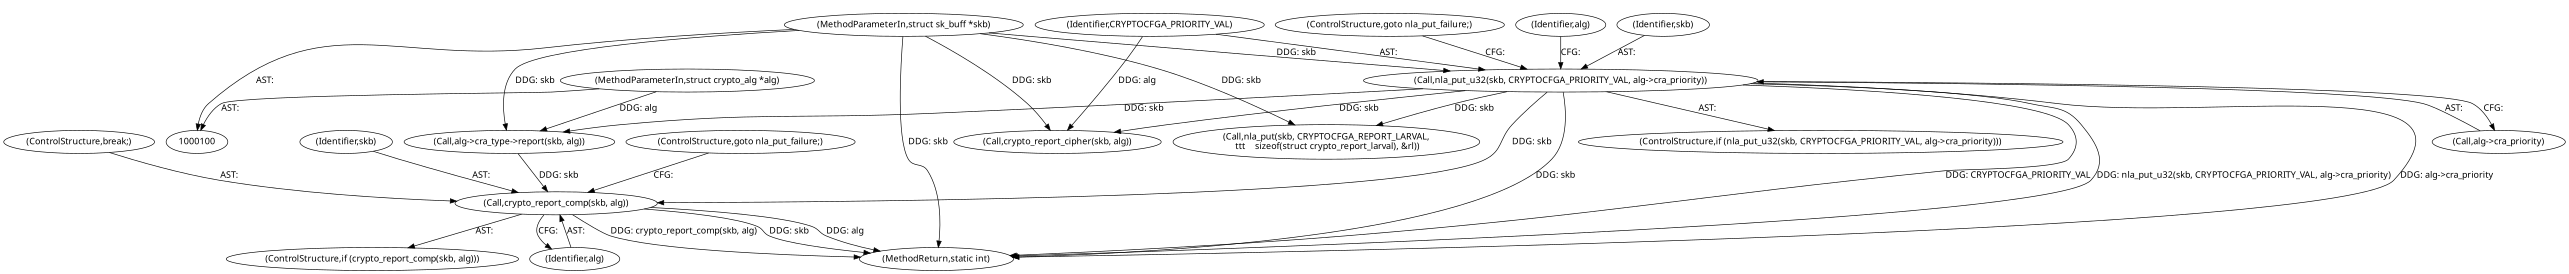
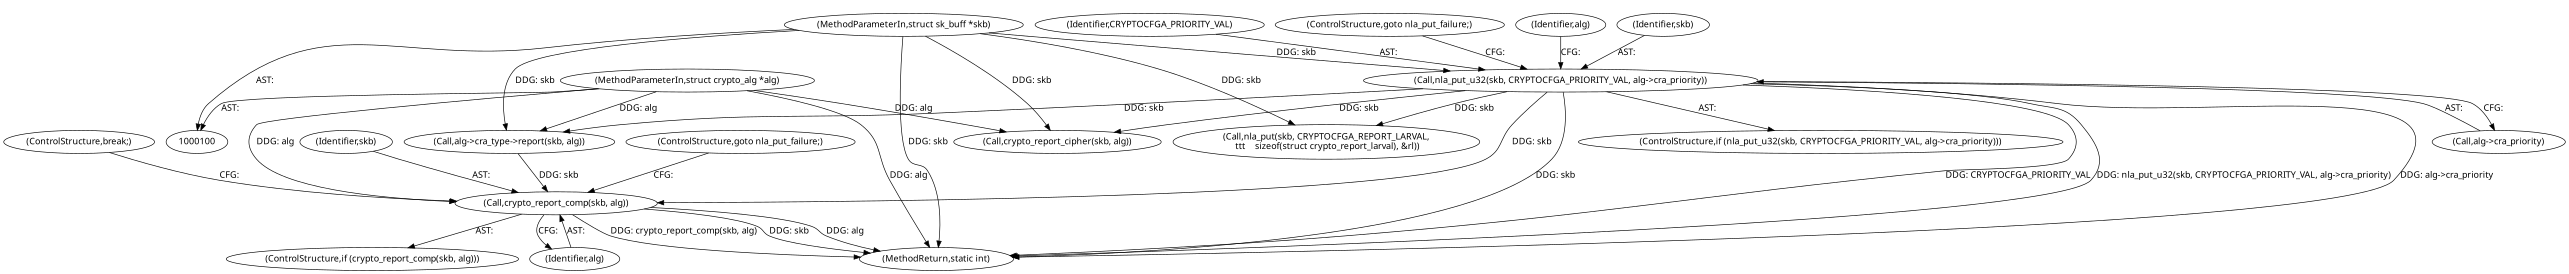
edge "(Identifier,CRYPTOCFGA_PRIORITY_VAL)" -> "(Call,crypto_report_cipher(skb, alg))": now "(MethodParameterIn,struct crypto_alg *alg)" -> "(Call,crypto_report_cipher(skb, alg))"
edge "(MethodParameterIn,struct crypto_alg *alg)" -> "(Call,crypto_report_comp(skb, alg))": added, label "DDG: alg"
edge "(MethodParameterIn,struct crypto_alg *alg)" -> "(MethodReturn,static int)": added, label "DDG: alg"
edge "(ControlStructure,break;)" -> "(Call,crypto_report_comp(skb, alg))": label "AST: " -> "CFG: "
